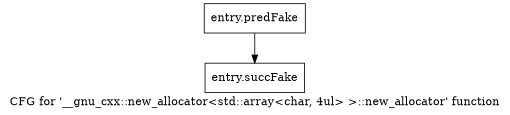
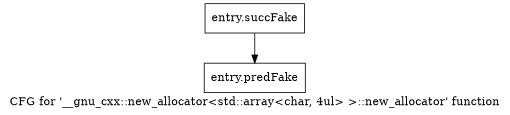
edge "entry.predFake" -> "entry.succFake": reversed
